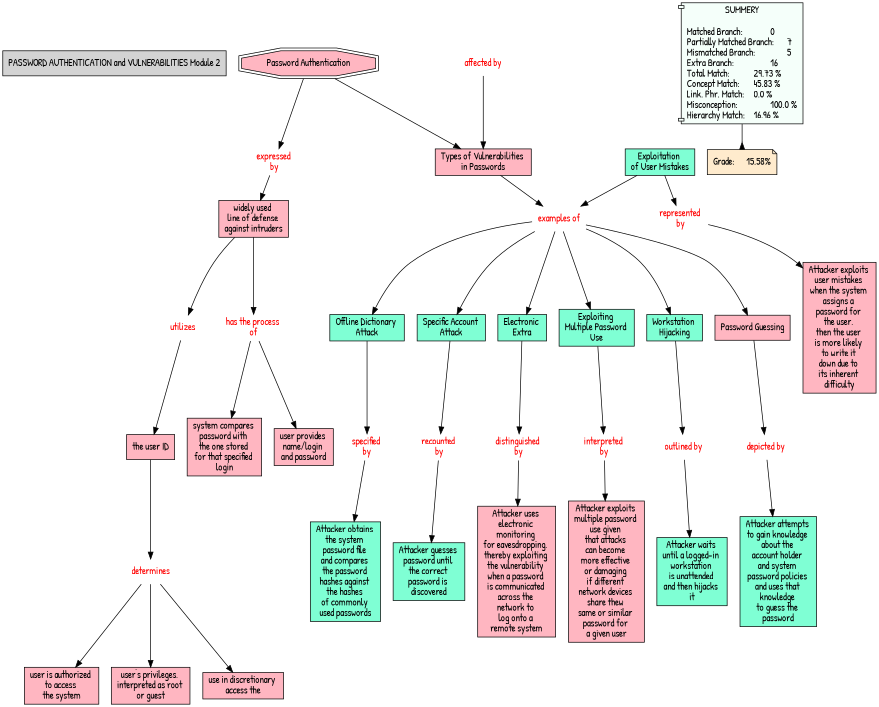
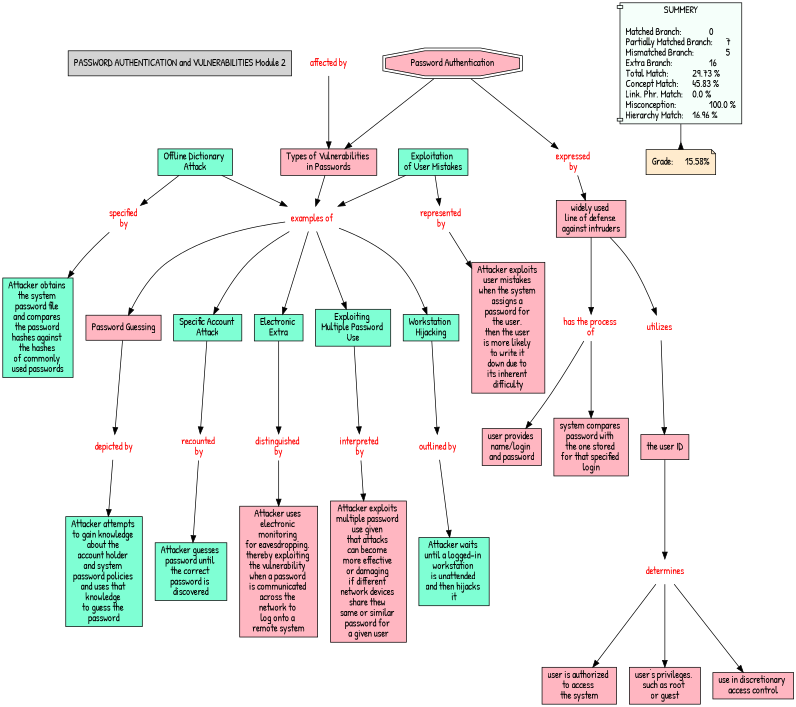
edge "examples of" -> "Offline Dictionary Attack": reversed
node "user's privileges, interpreted as root or guest": label "user's privileges, interpreted as root or guest" -> "user's privileges, such as root or guest"
node "use in discretionary access the": label "use in discretionary access the" -> "use in discretionary access control"
